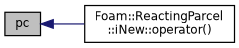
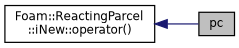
edge "Foam::ReactingParcel ::iNew::operator()" -> "pc": reversed
